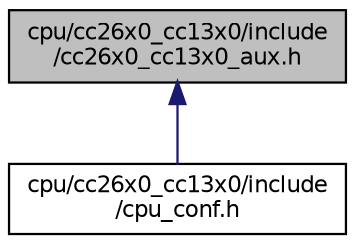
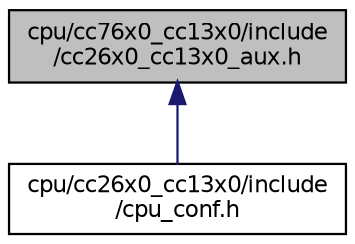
node "cpu/cc26x0_cc13x0/include /cc26x0_cc13x0_aux.h": label "cpu/cc26x0_cc13x0/include /cc26x0_cc13x0_aux.h" -> "cpu/cc76x0_cc13x0/include /cc26x0_cc13x0_aux.h"
